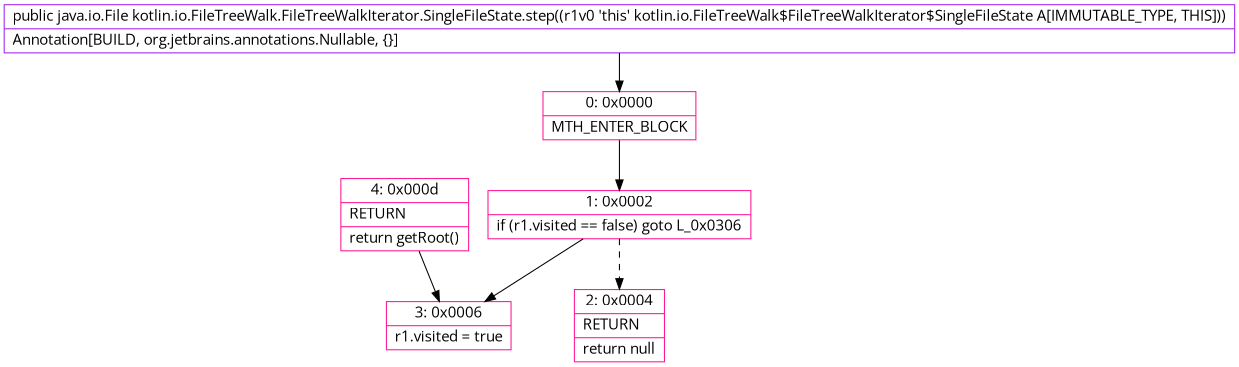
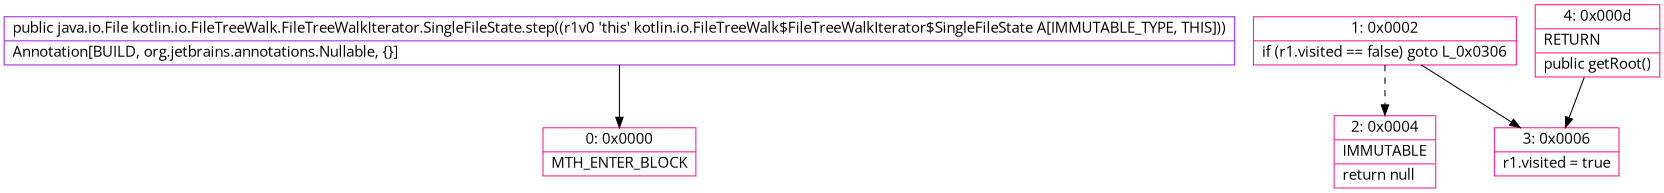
edge "0: 0x0000" -> "1: 0x0002": removed
node "4: 0x000d": text "return getRoot()" -> "public getRoot()"
node "2: 0x0004": text "RETURN" -> "IMMUTABLE"
